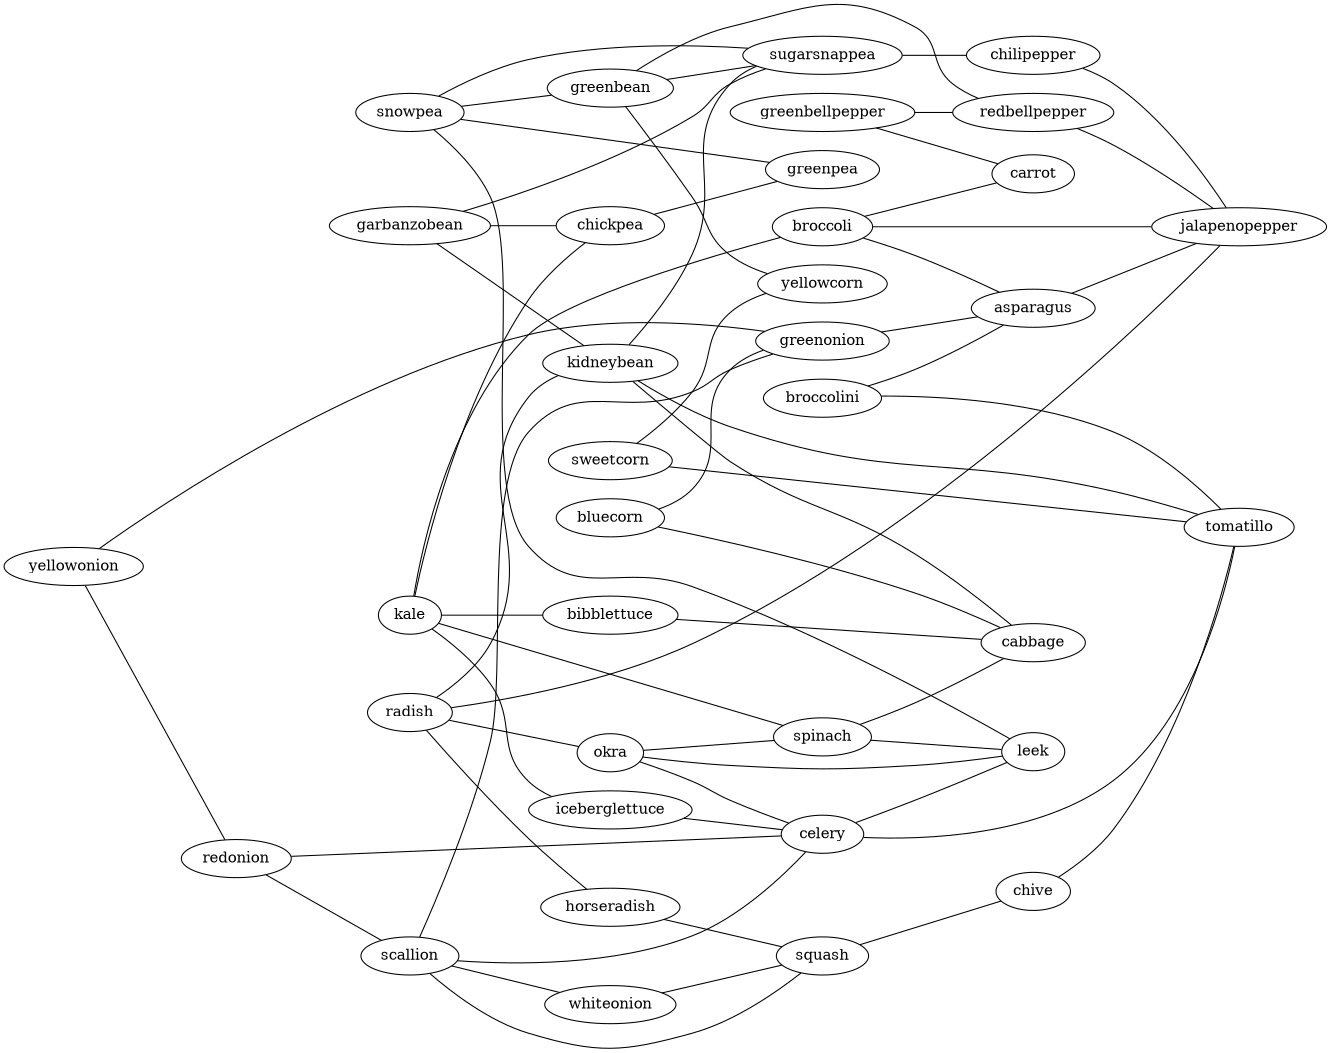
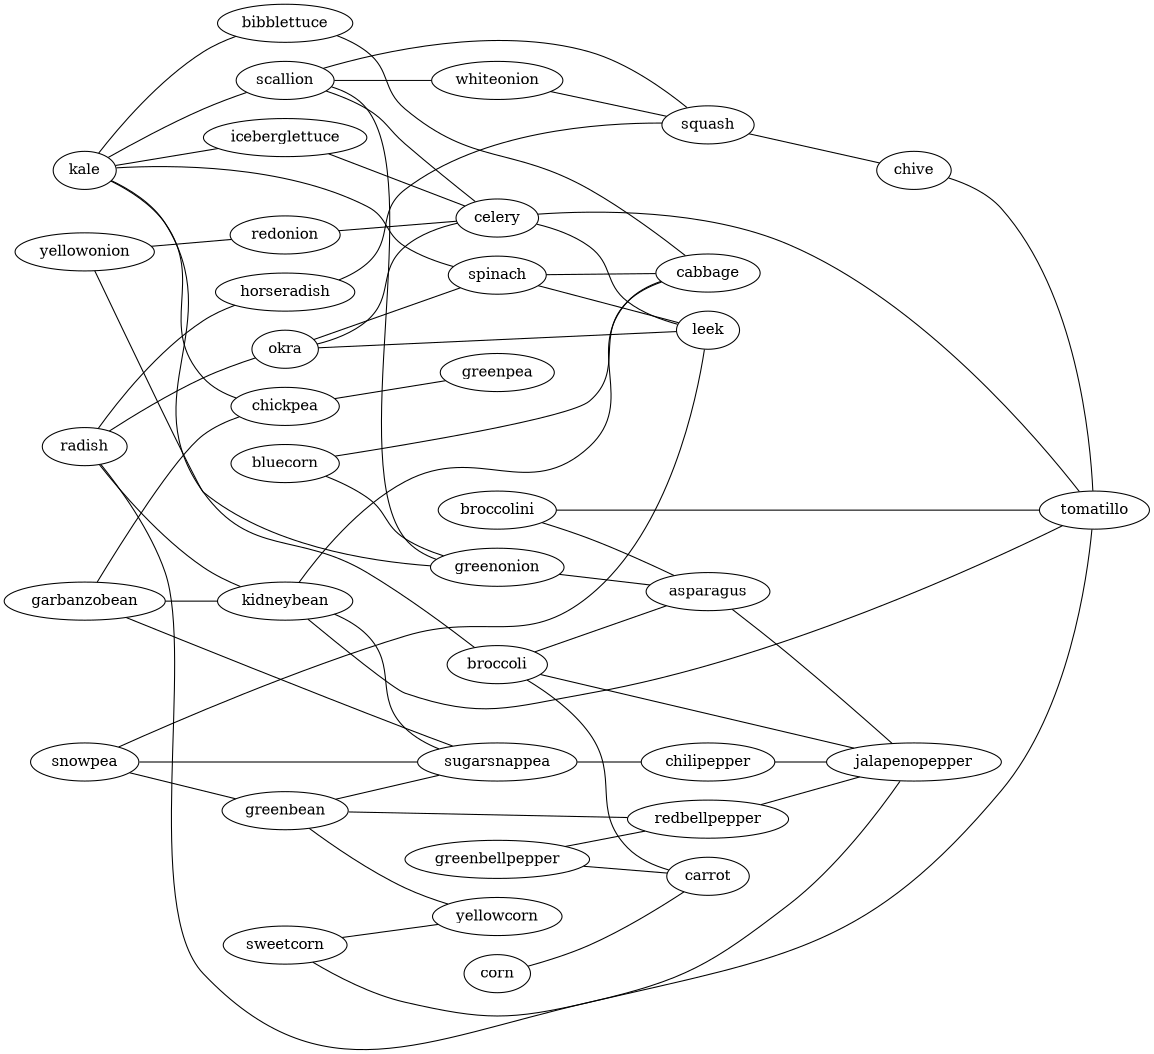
edge "snowpea" -- "greenpea": removed
edge "redonion" -- "scallion": now "kale" -- "scallion"
node "corn": added
